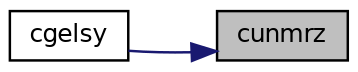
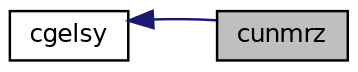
edge "cgelsy" -> "cunmrz": reversed
